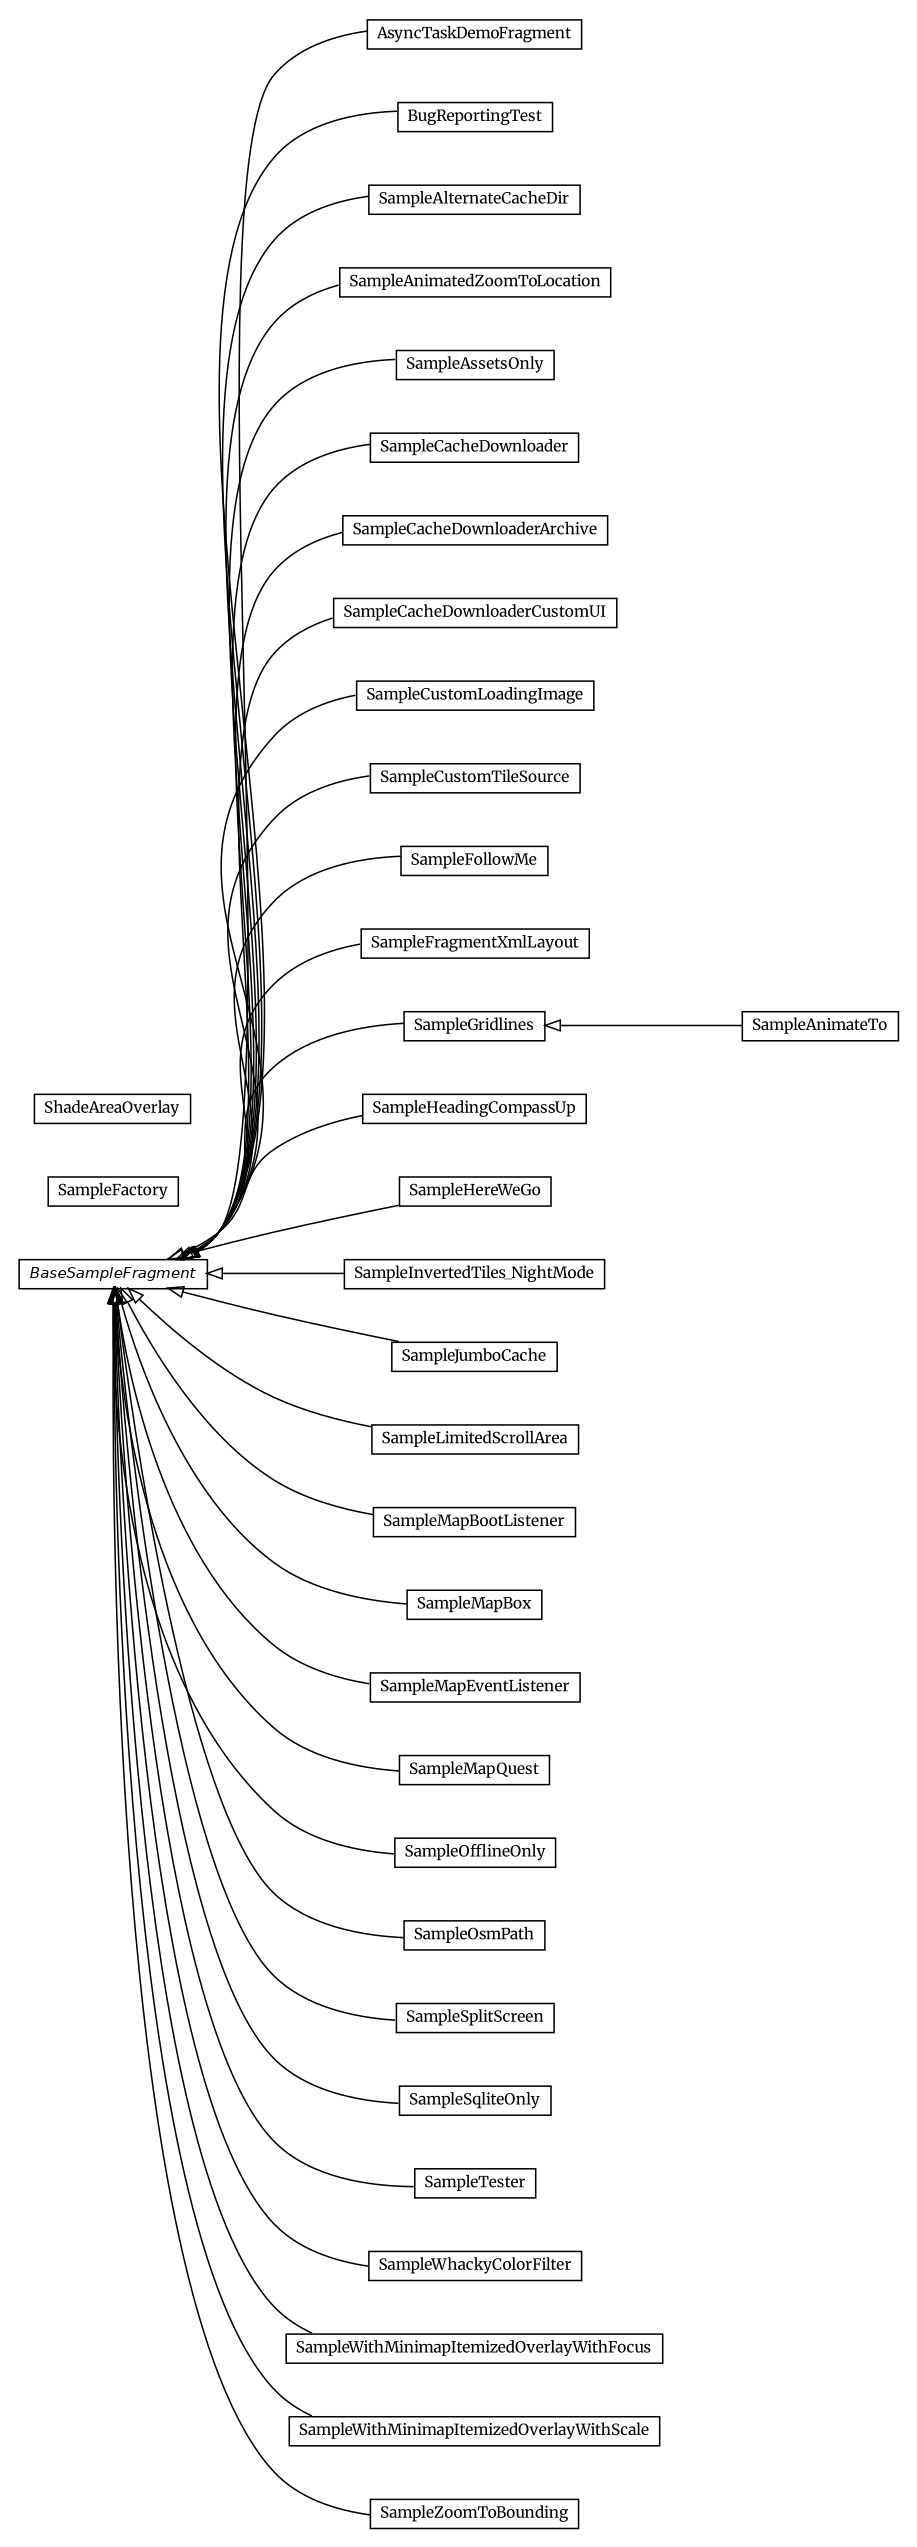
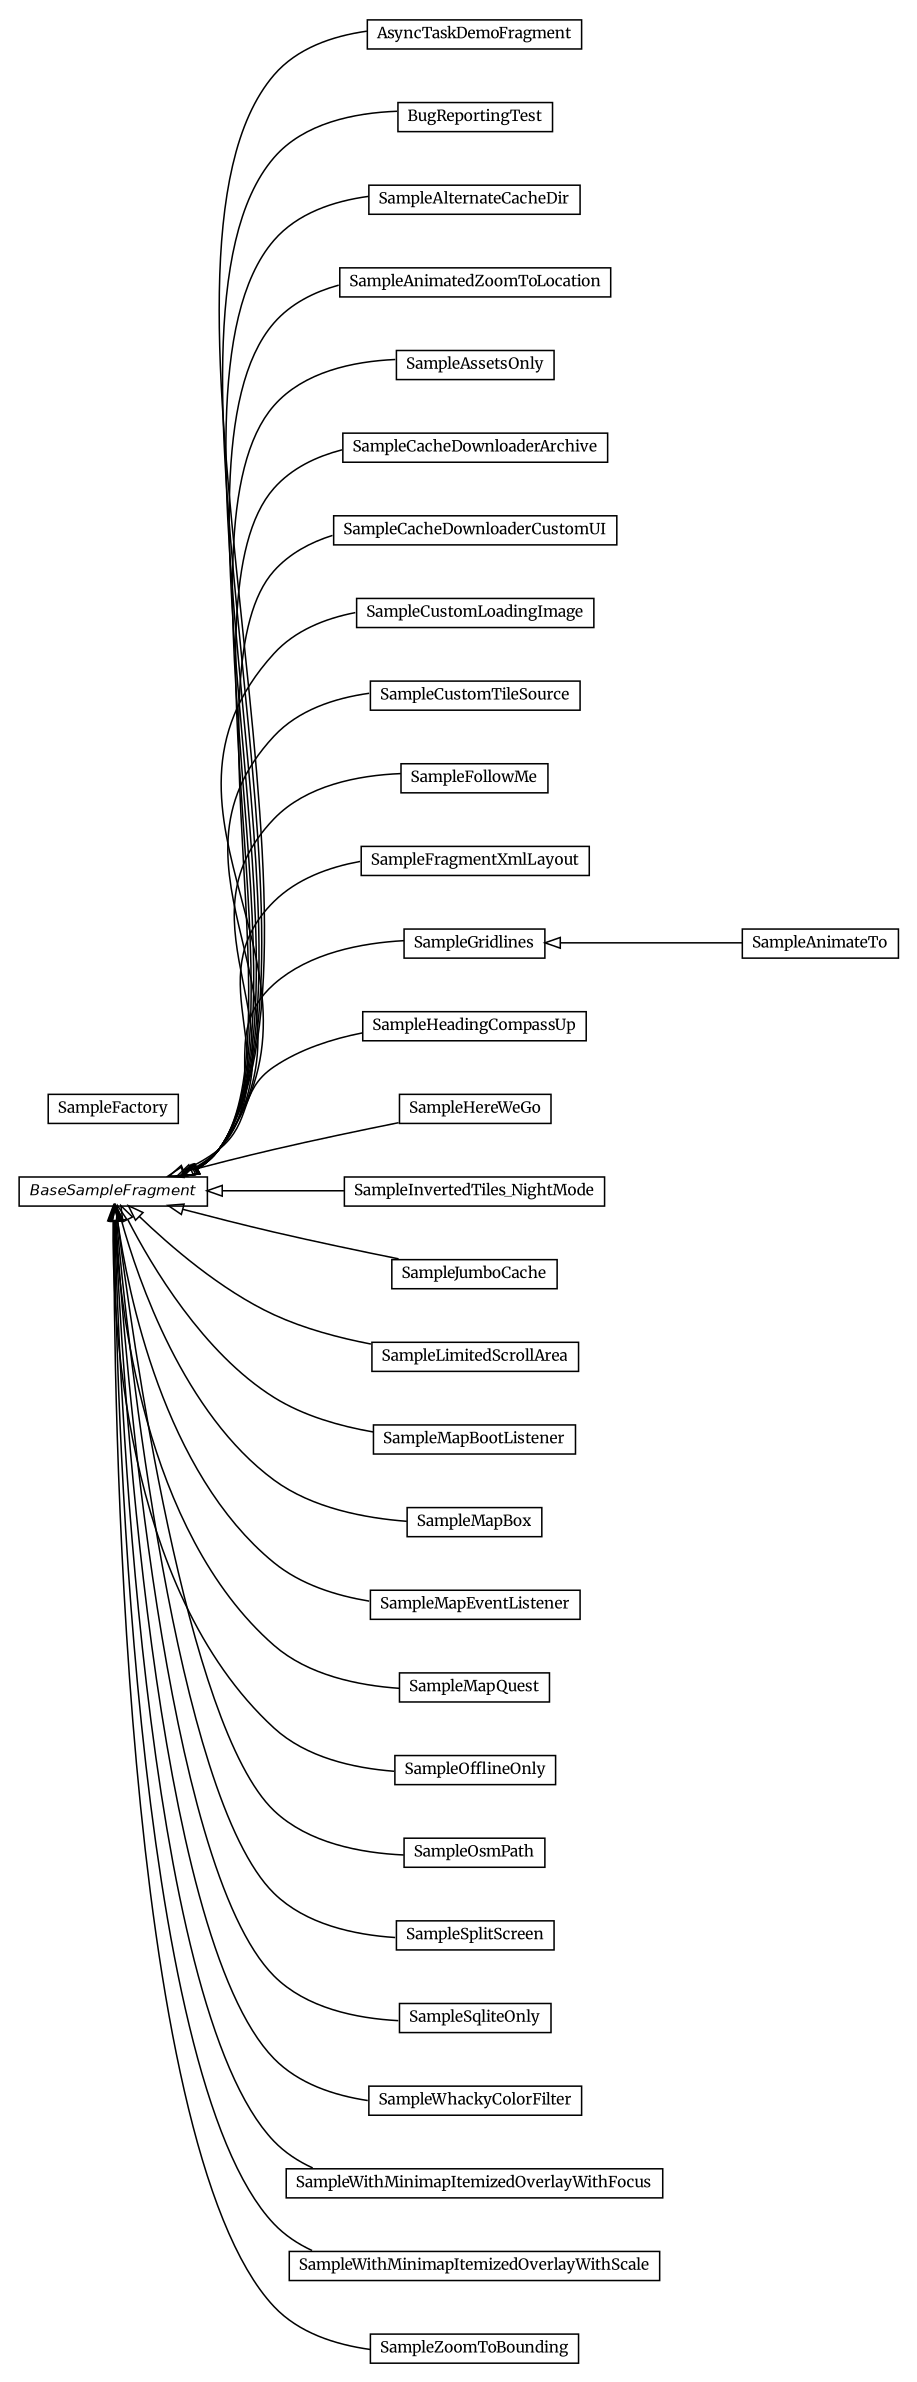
node "SampleCacheDownloader": removed
node "ShadeAreaOverlay": removed
node "SampleTester": removed
